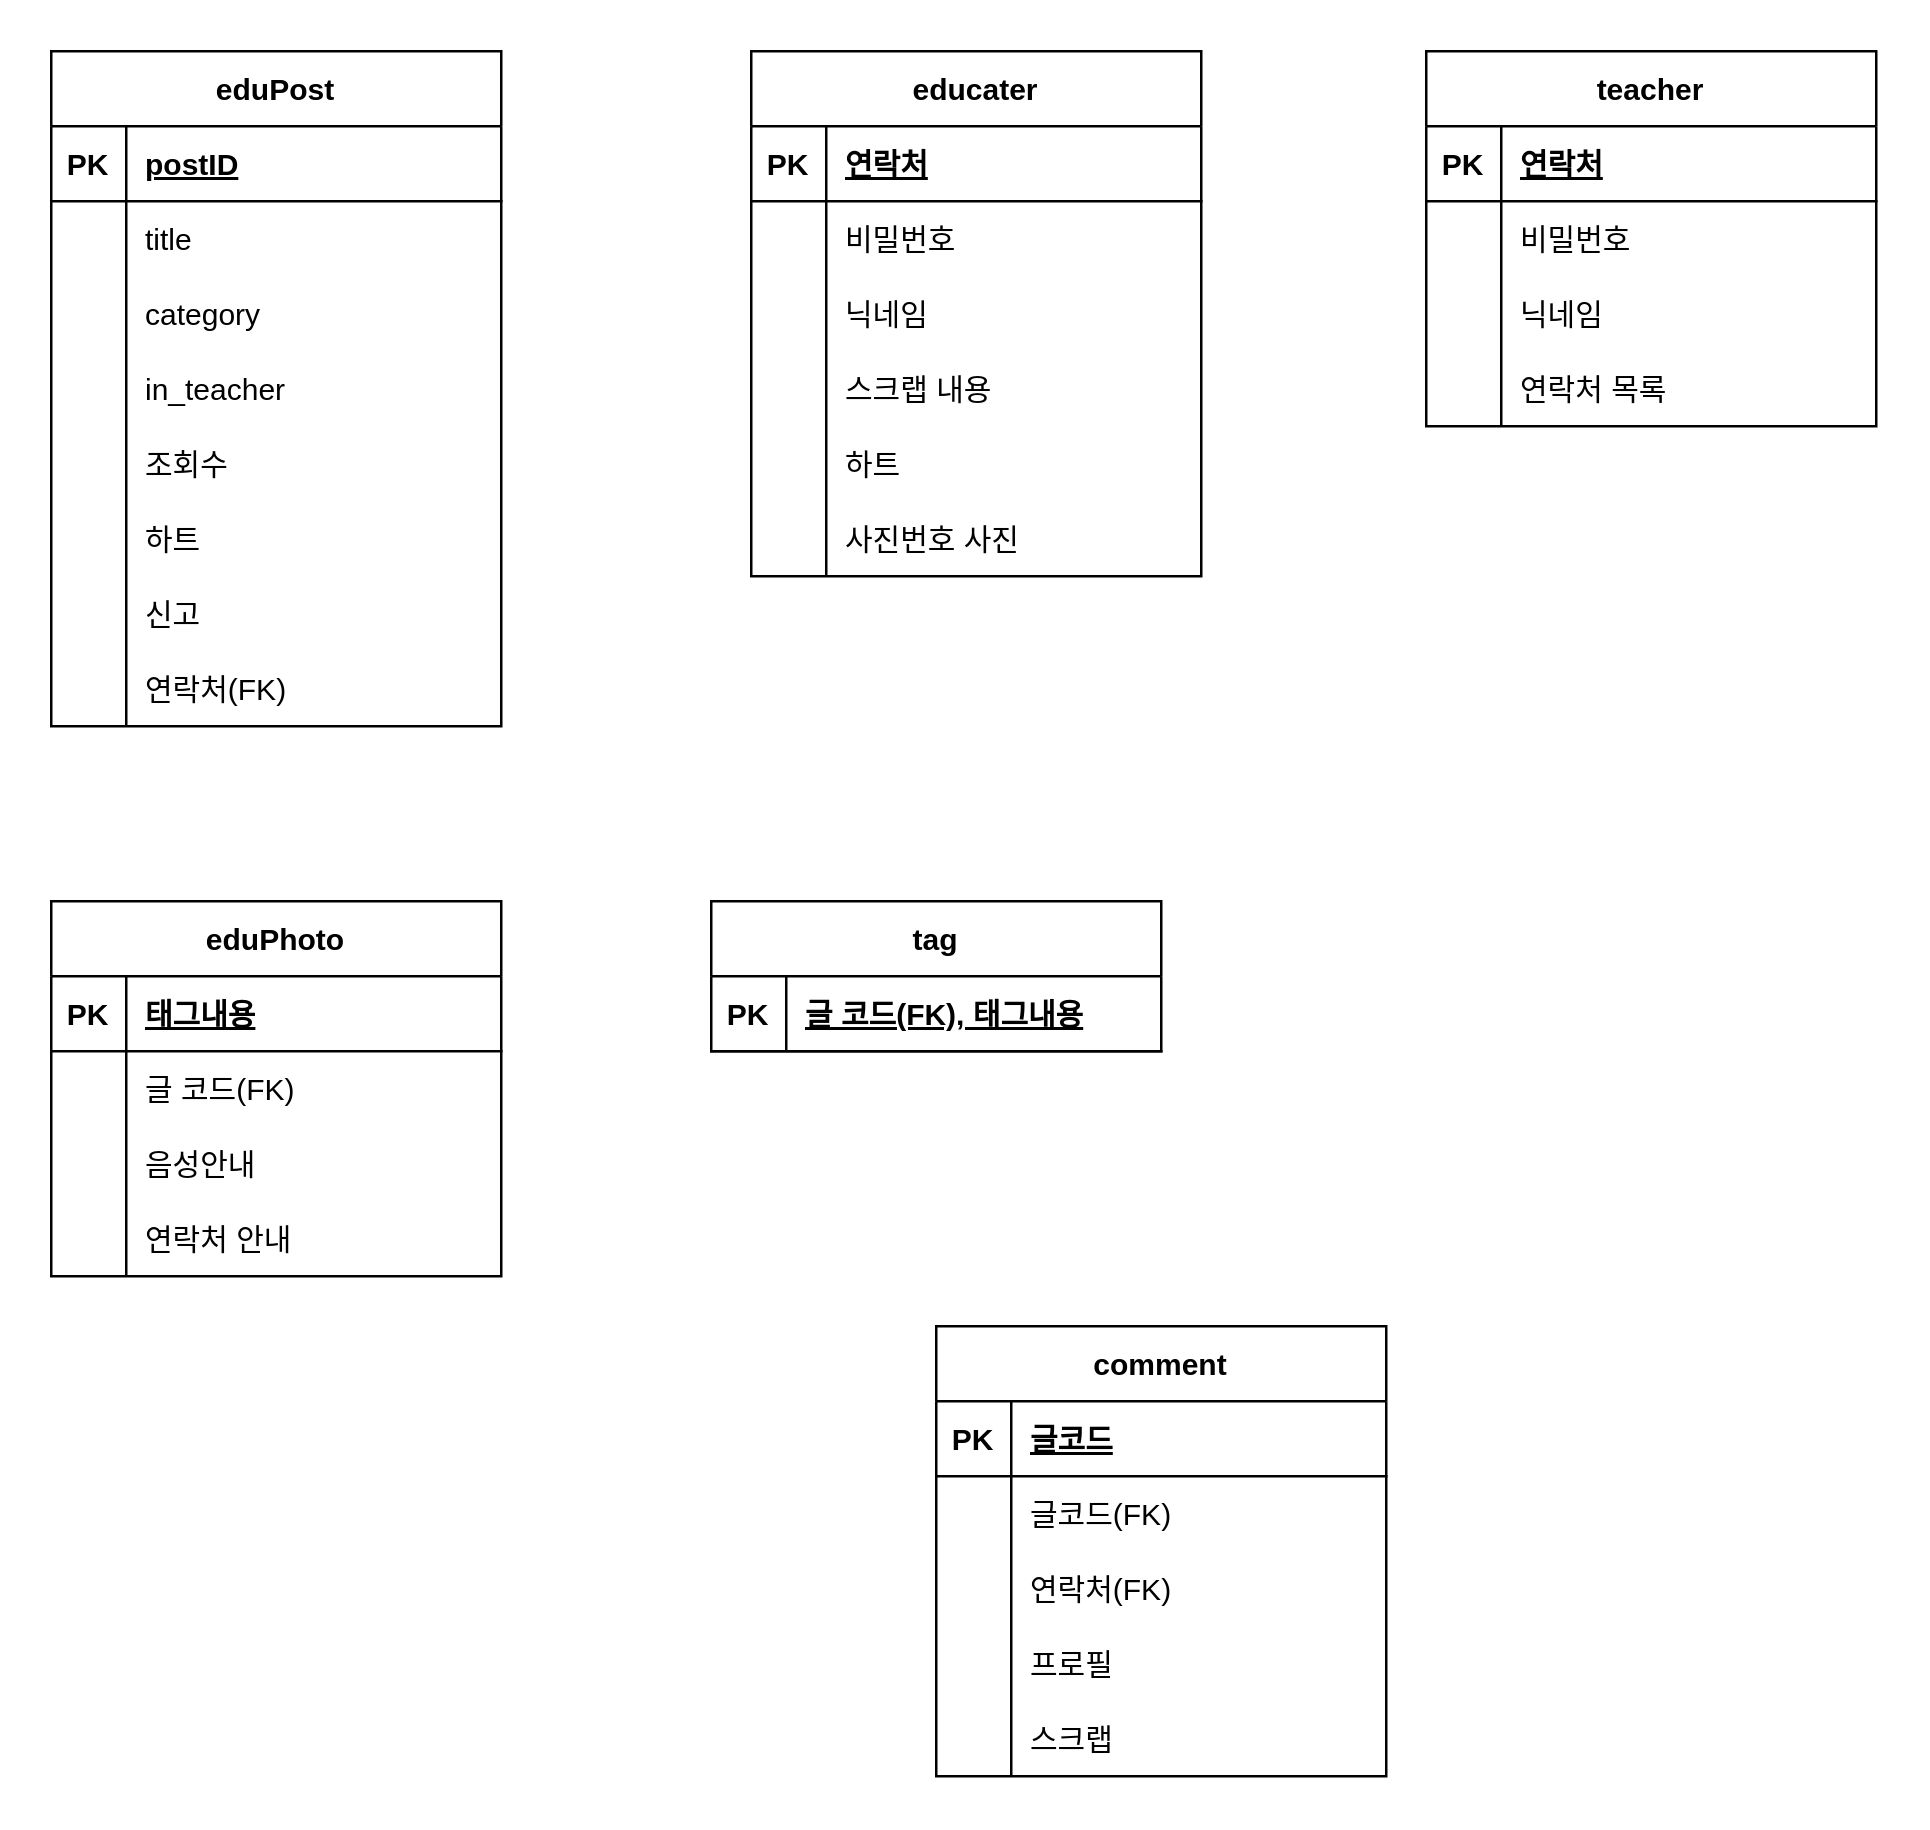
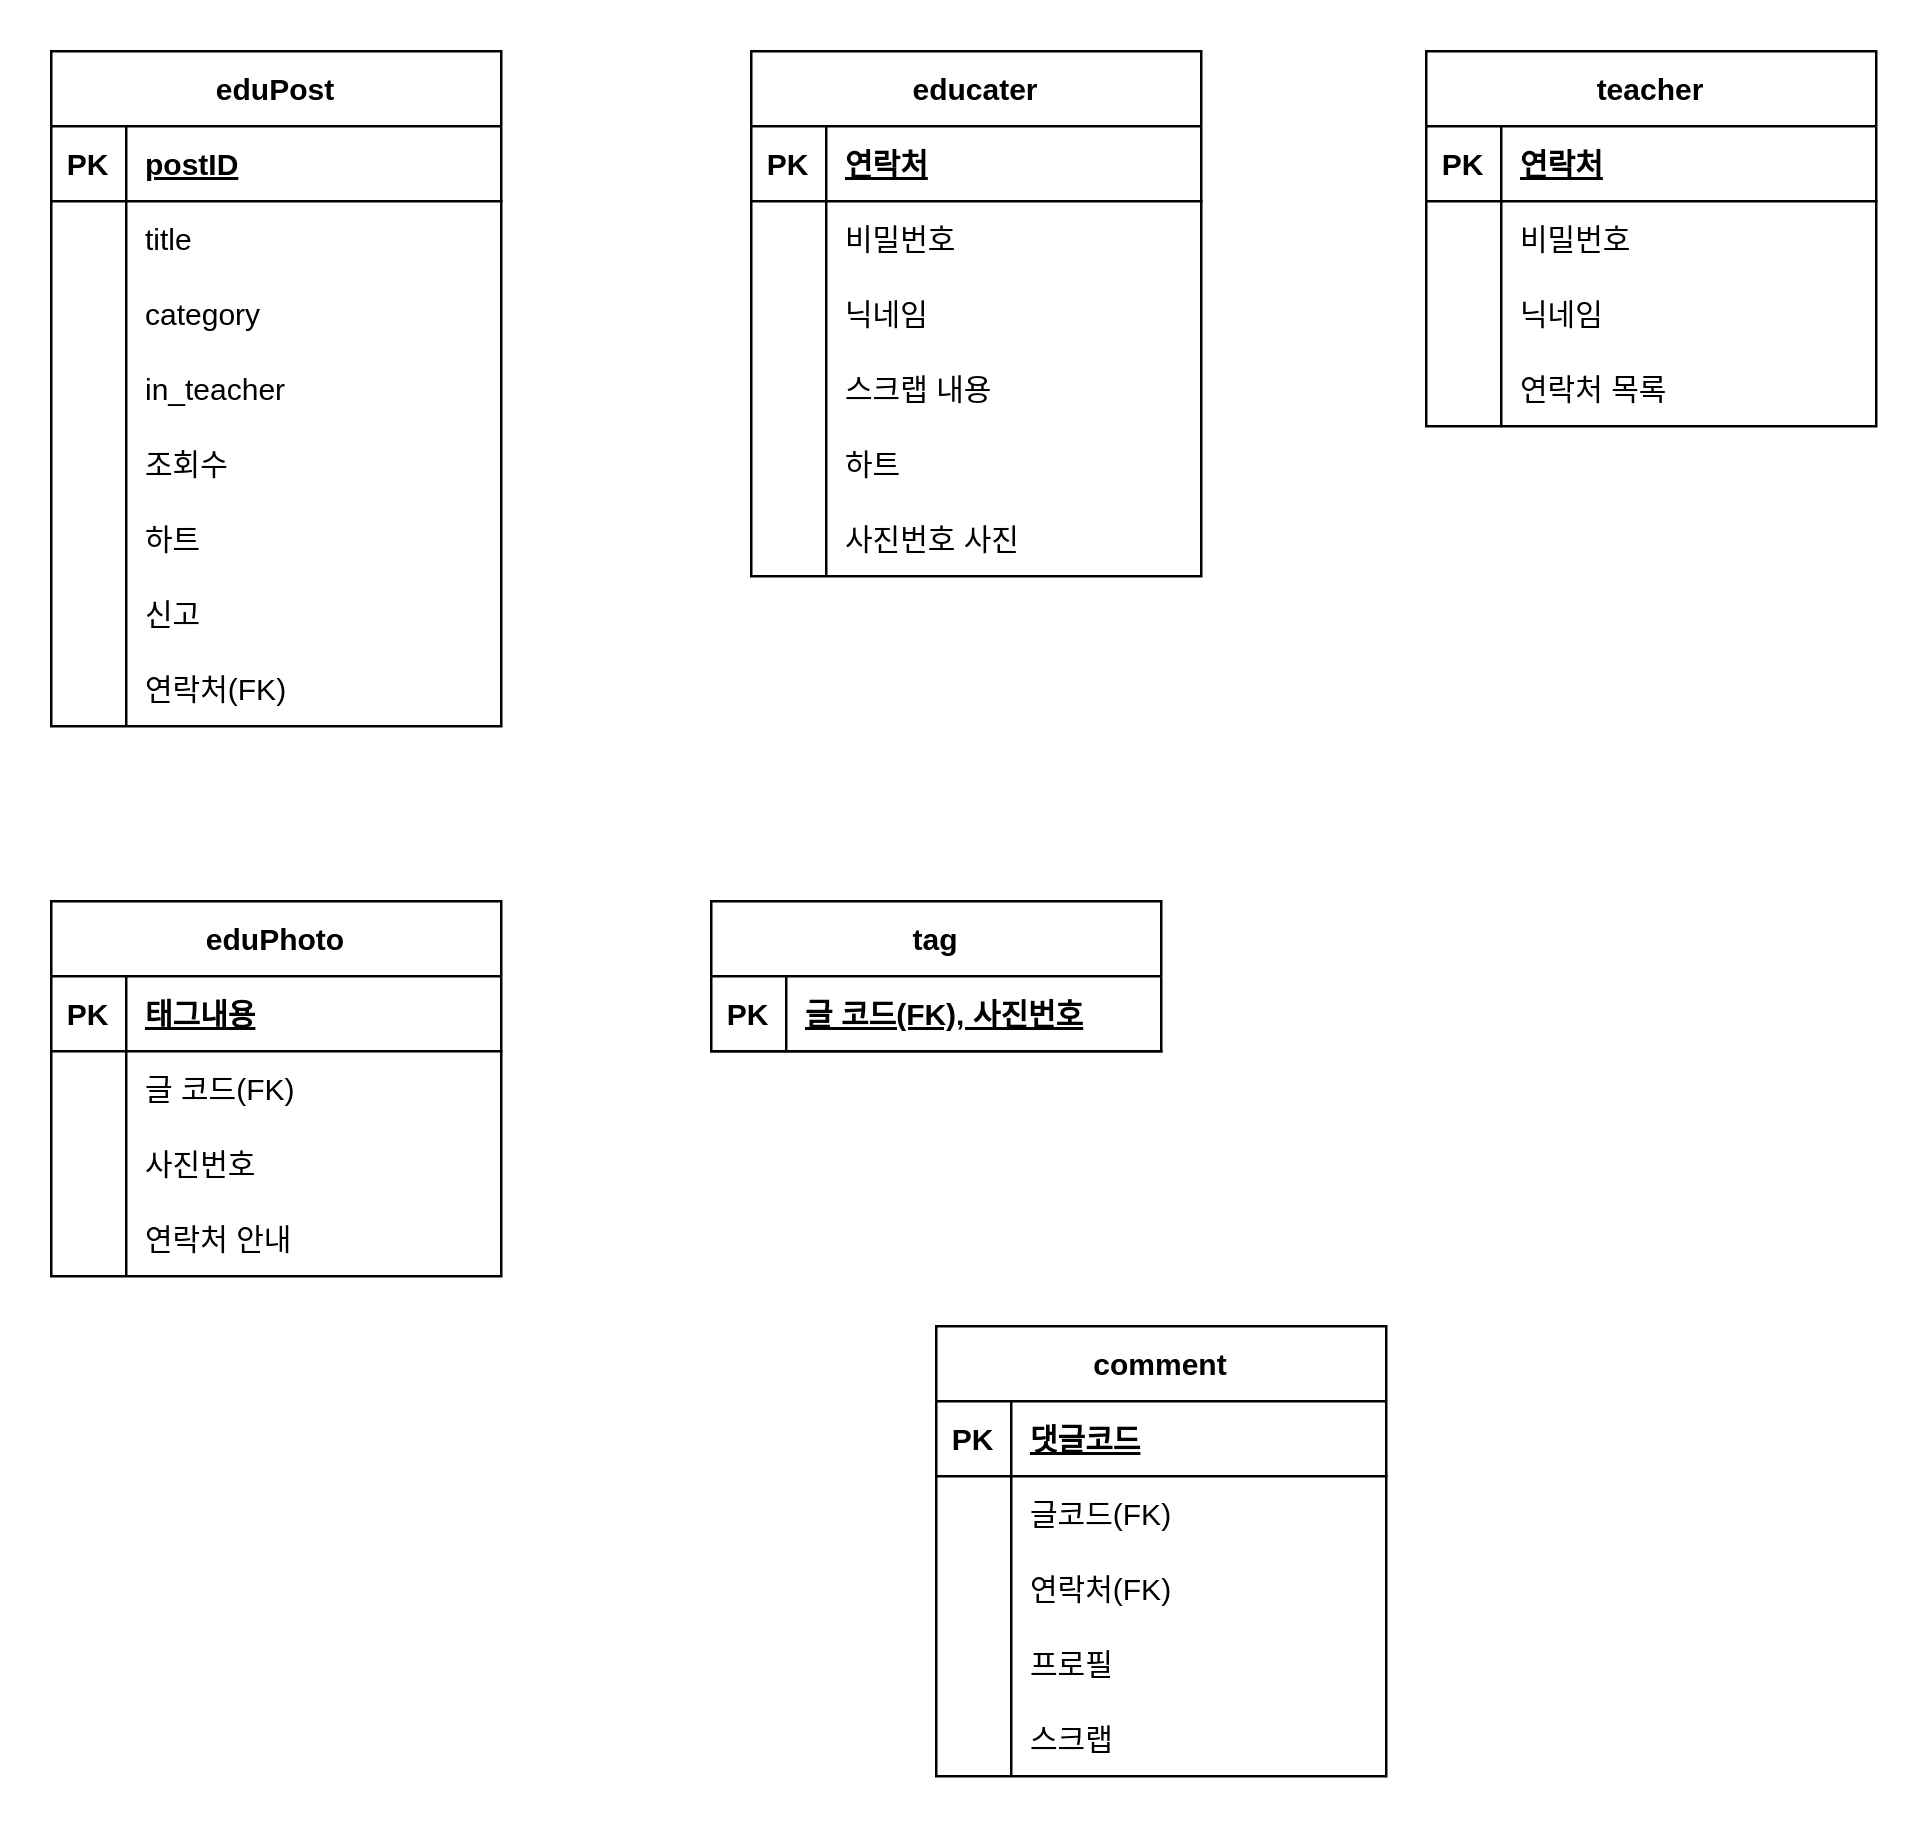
node "글 코드(FK), 태그내용": label "글 코드(FK), 태그내용" -> "글 코드(FK), 사진번호"
node "음성안내": label "음성안내" -> "사진번호"
node "글코드": label "글코드" -> "댓글코드"
